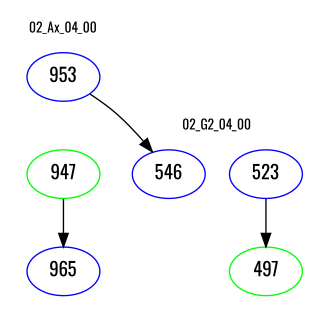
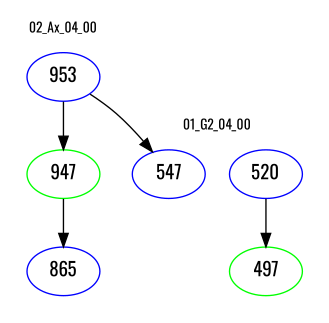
edge "953" -> "947": added
cluster "02_G2_04_00": label "02_G2_04_00" -> "01_G2_04_00"
node "546": label "546" -> "547"
node "523": label "523" -> "520"
node "965": label "965" -> "865"
